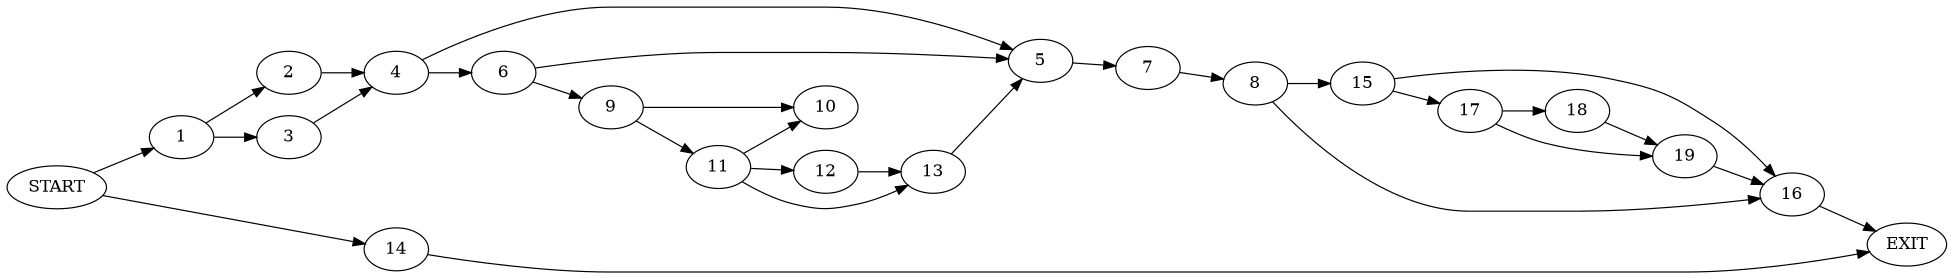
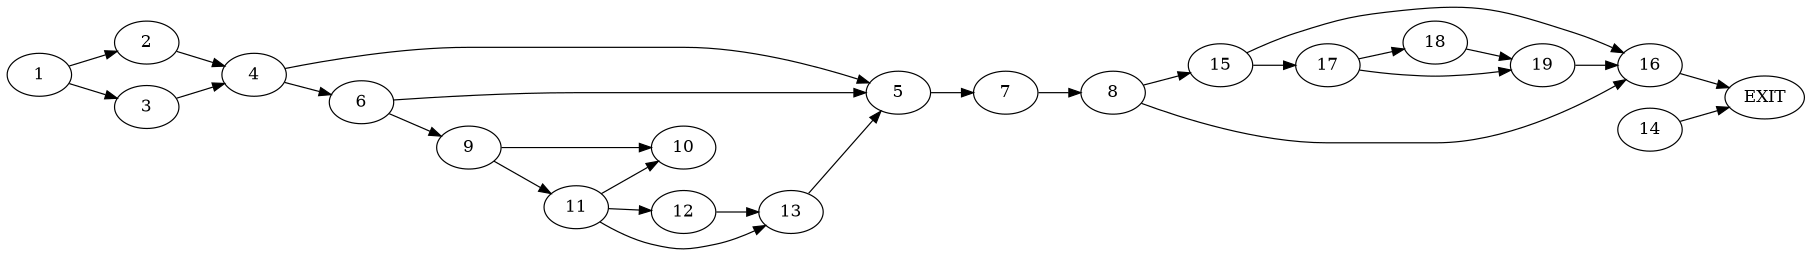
node "START": removed
